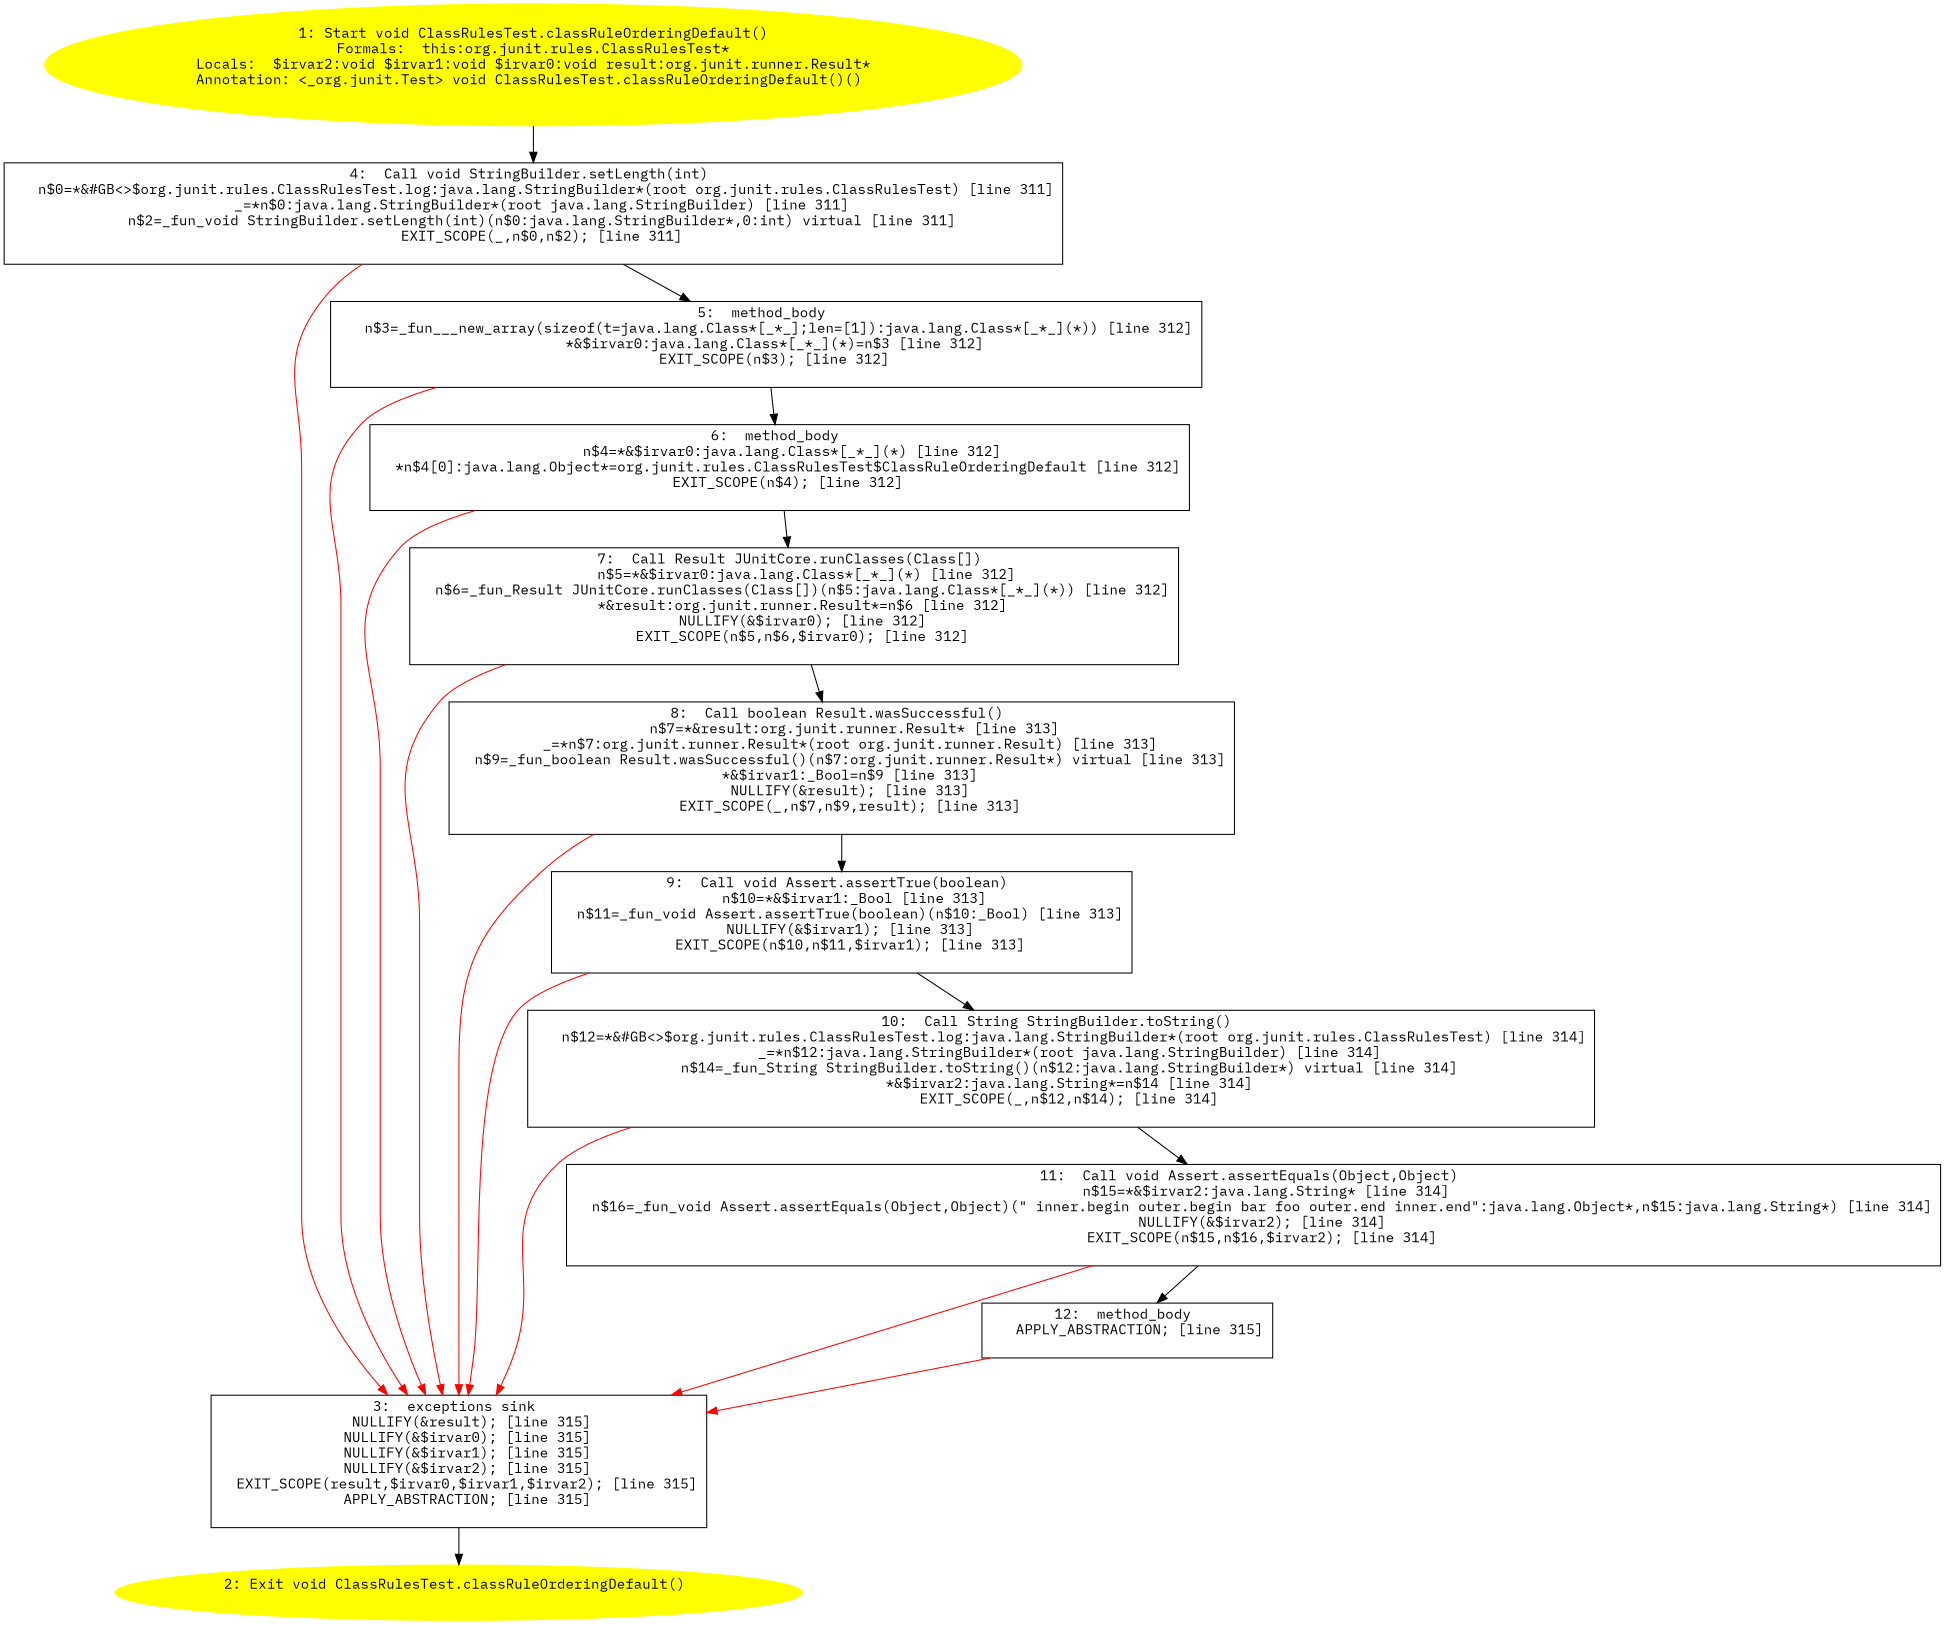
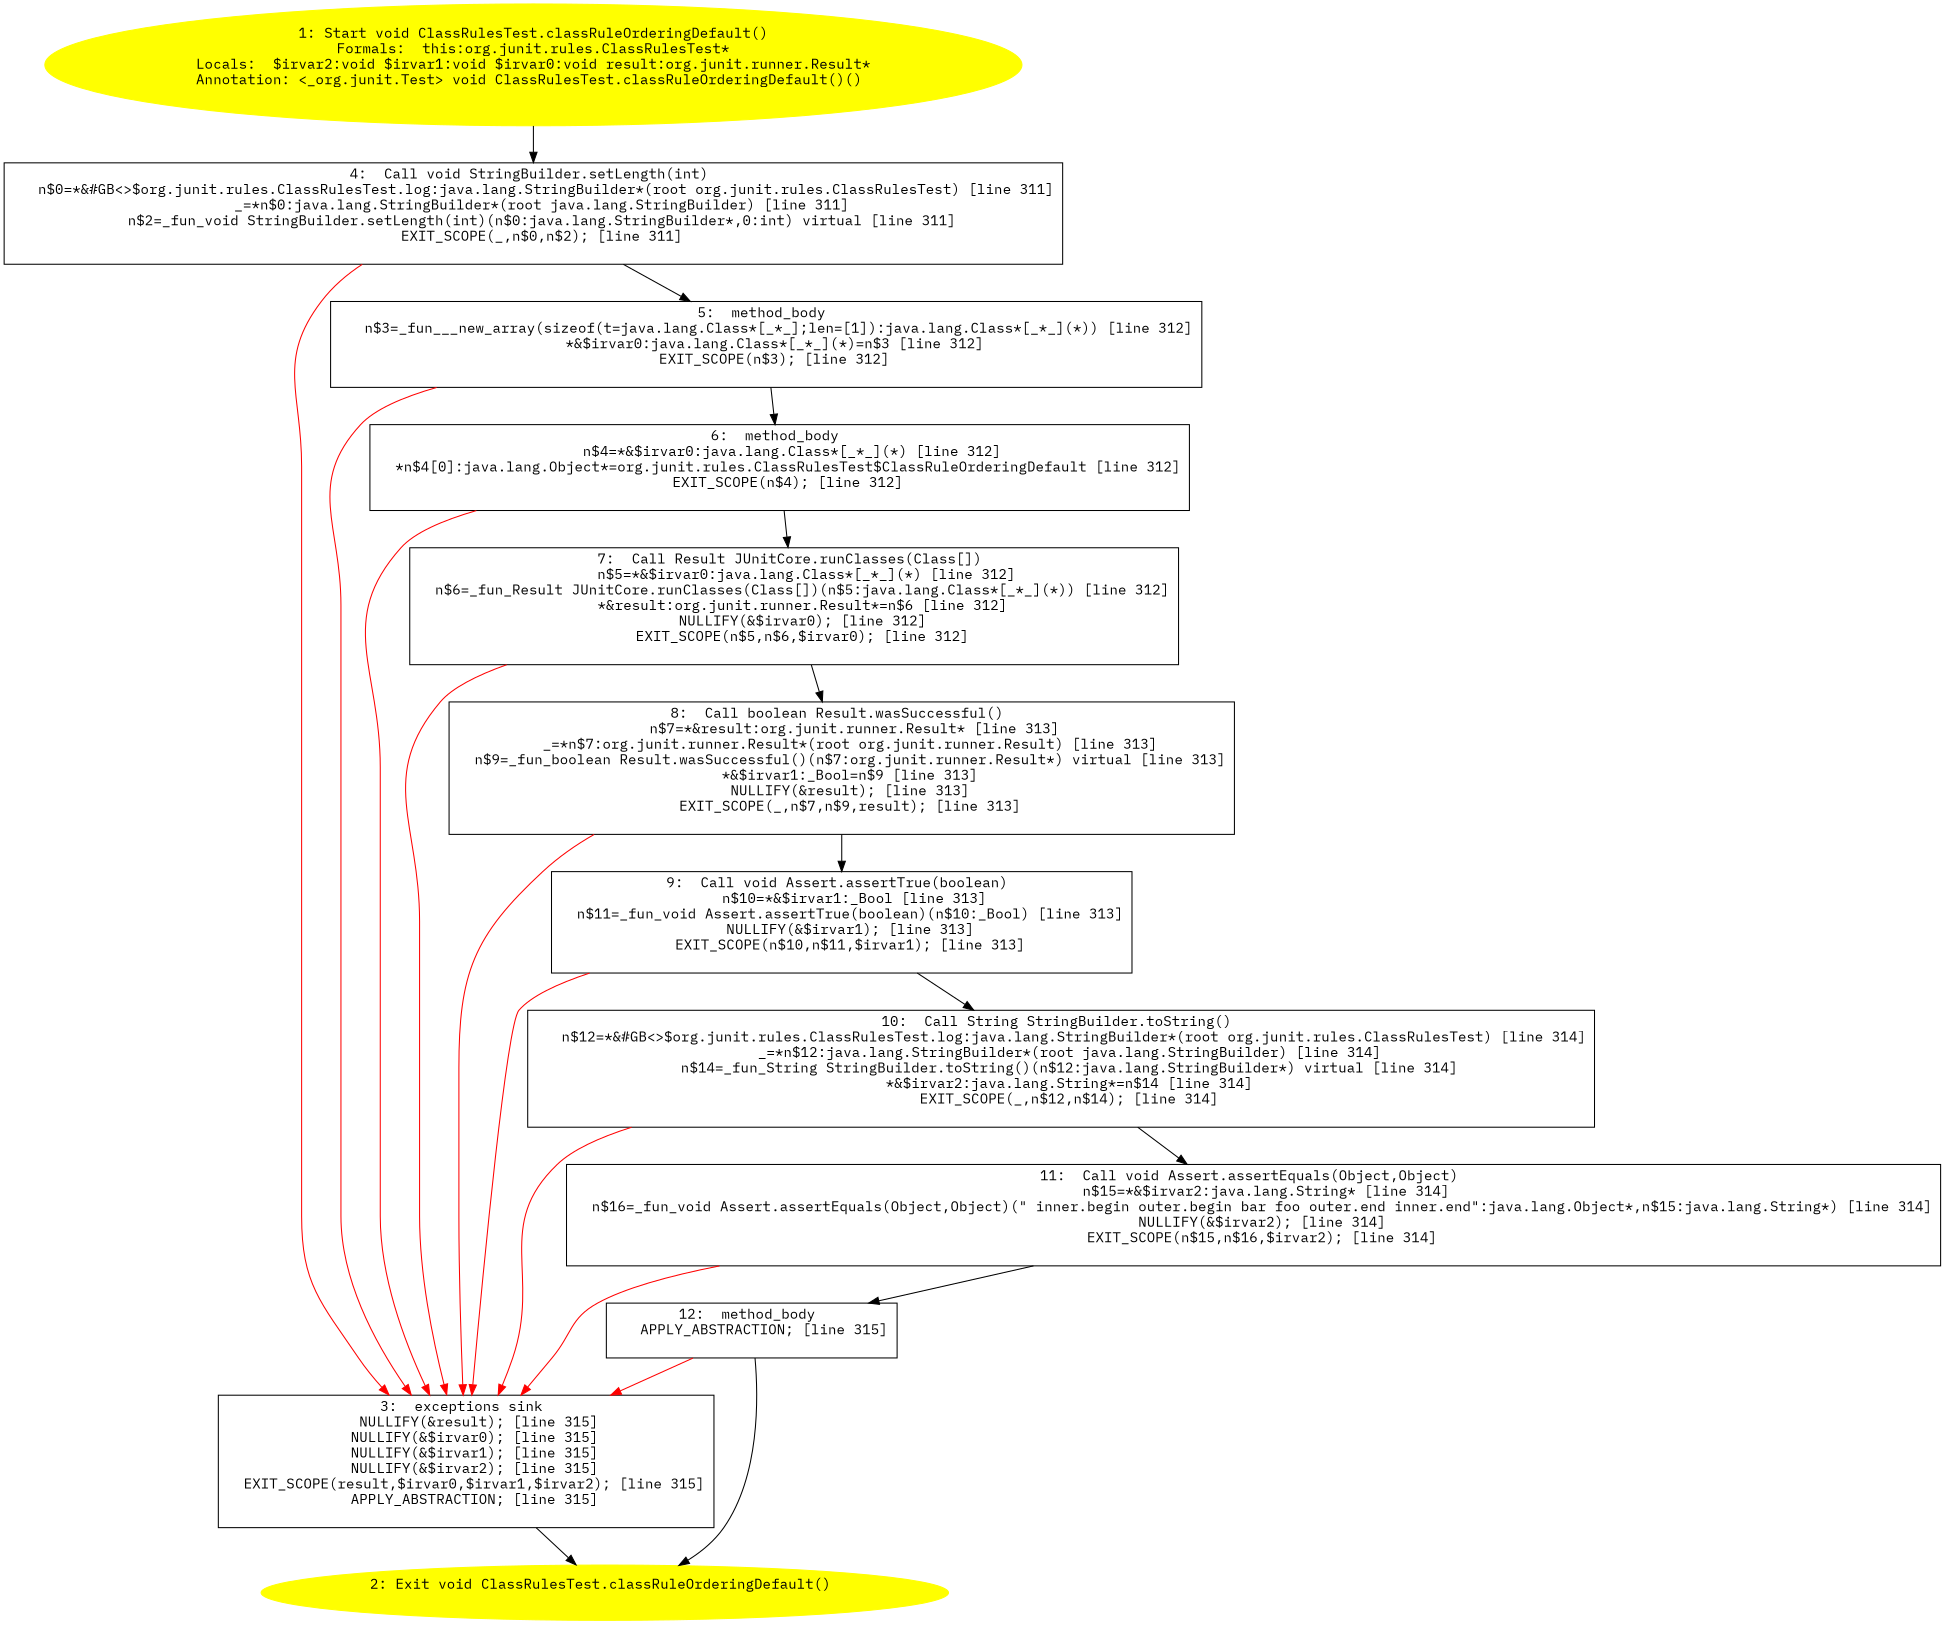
edge "12:  method_body APPLY_ABSTRACTION; [line 315]" -> "2: Exit void ClassRulesTest.classRuleOrderingDefault()": added
